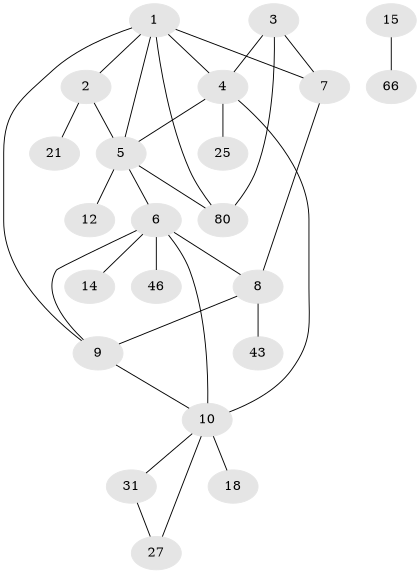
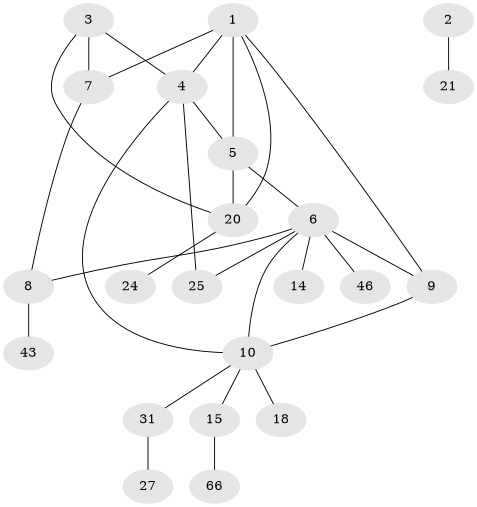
edge "1" -- "2": removed
edge "2" -- "5": removed
node "12": removed
node "80": label "80" -> "20"
edge "6" -- "25": added
node "24": added
edge "8" -- "9": removed
edge "10" -- "27": now "10" -- "15"
